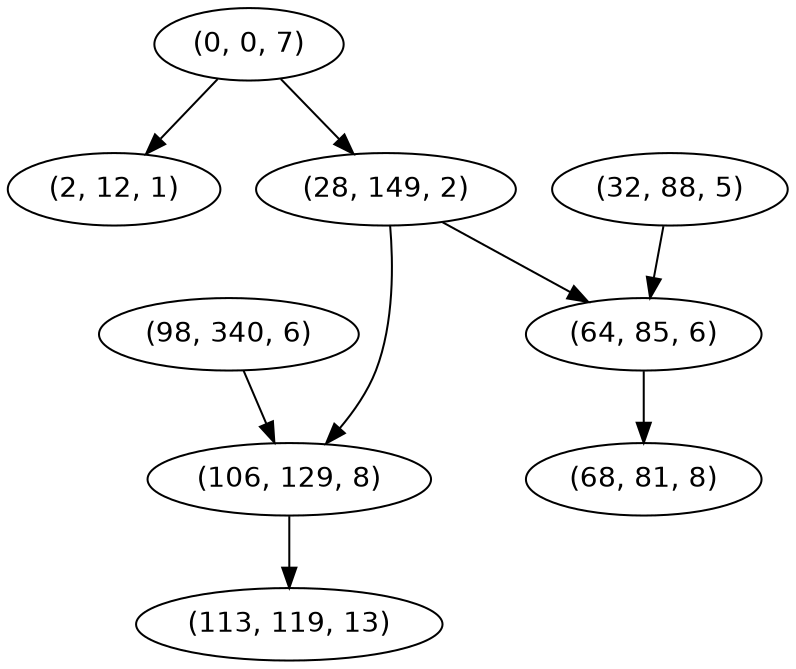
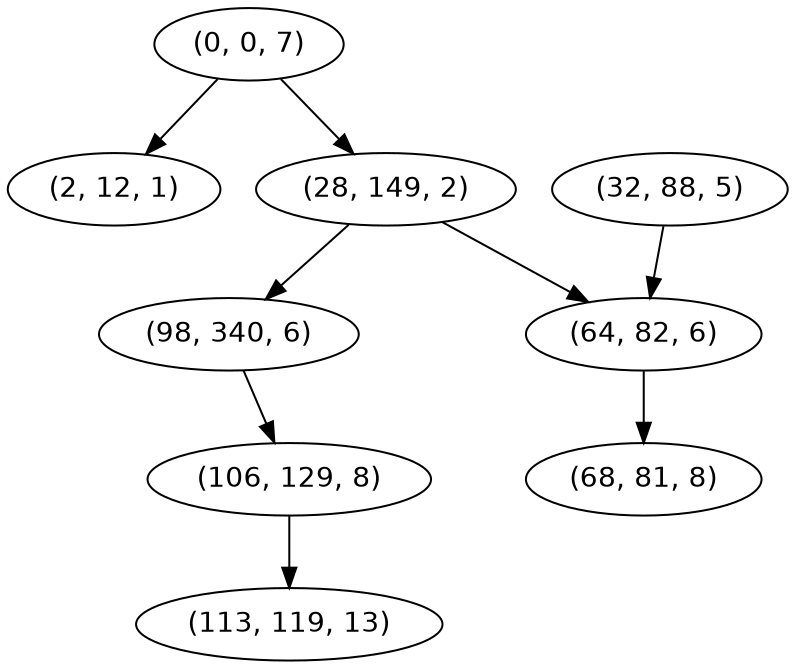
edge "(28, 149, 2)" -> "(106, 129, 8)": now "(28, 149, 2)" -> "(98, 340, 6)"
node "(64, 85, 6)": label "(64, 85, 6)" -> "(64, 82, 6)"
